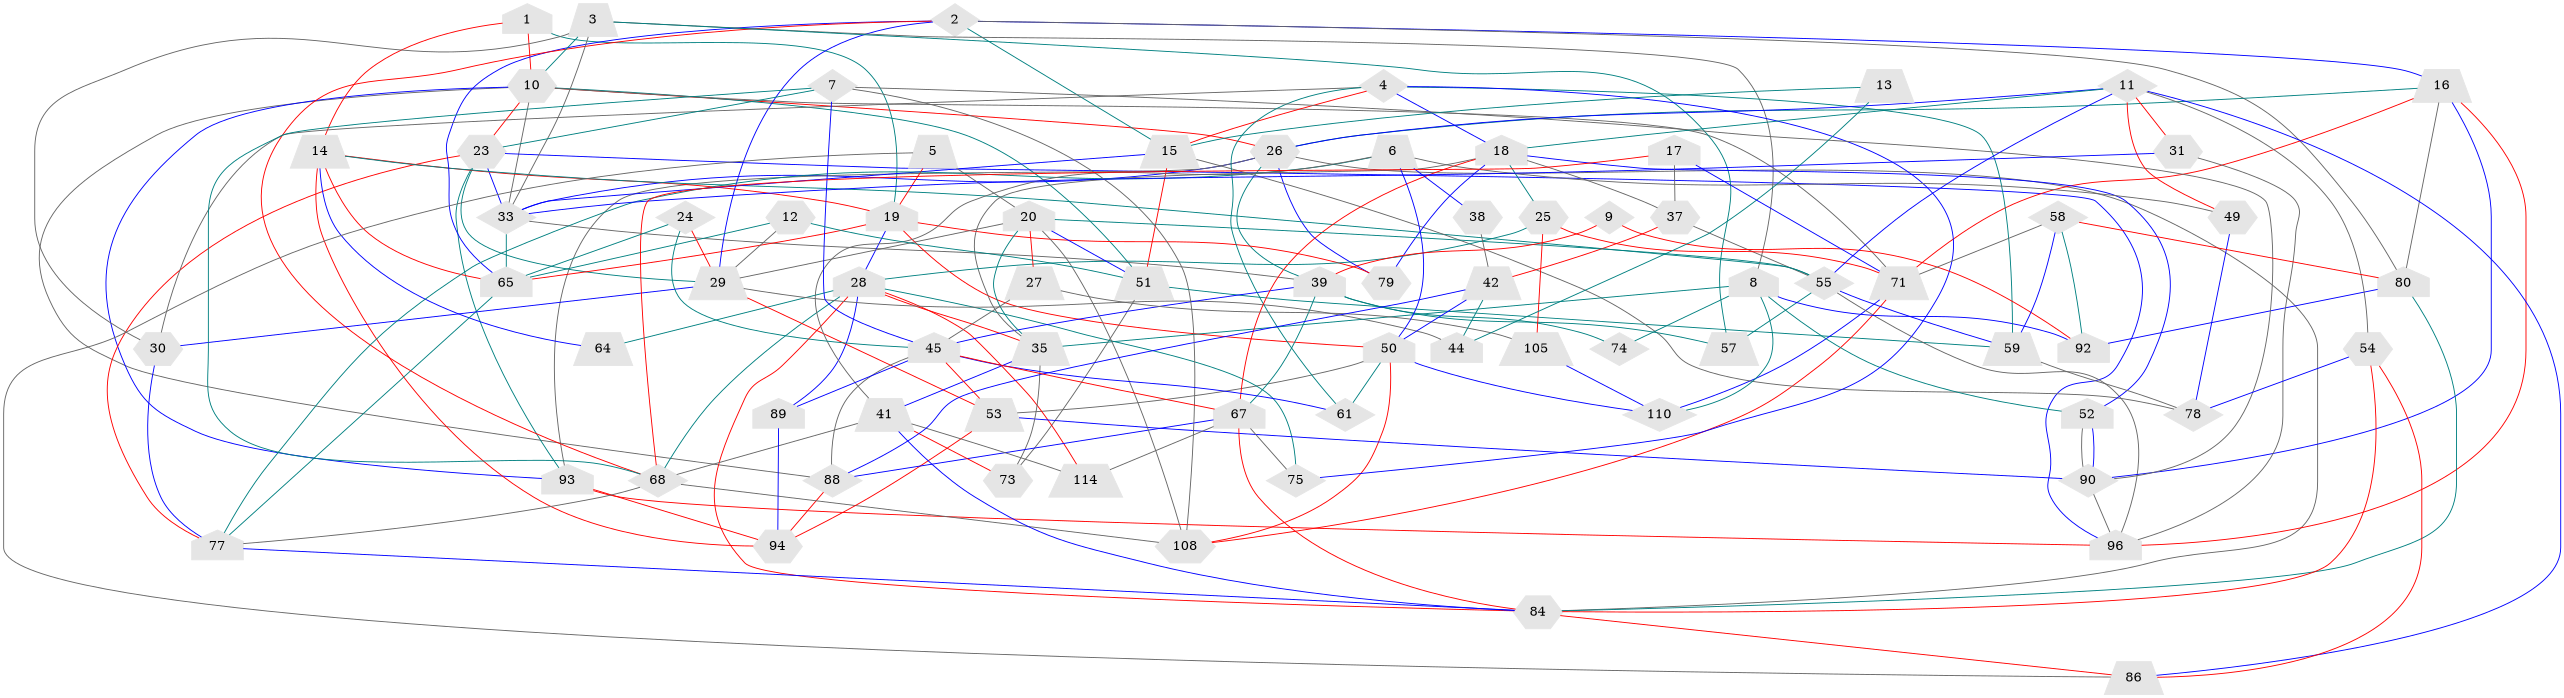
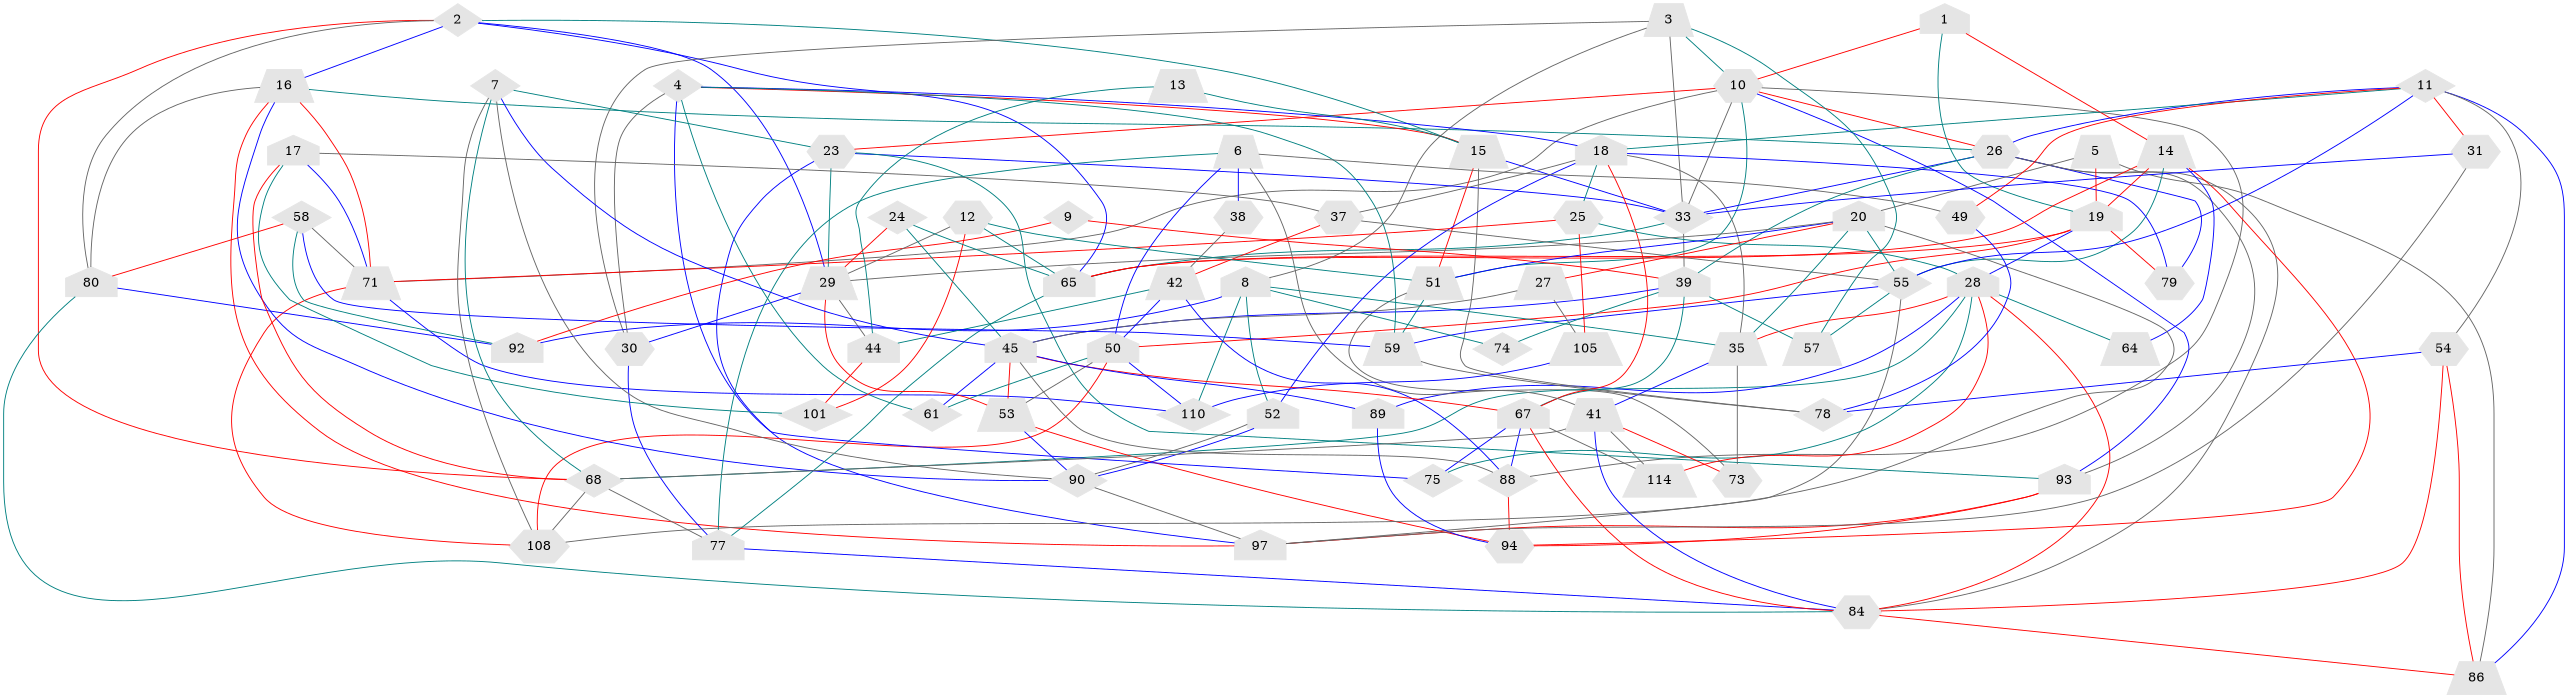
edge "23" -- "77": removed
node "101": added
edge "67" -- "75": color gray40 -> blue
node "96": label "96" -> "97"
